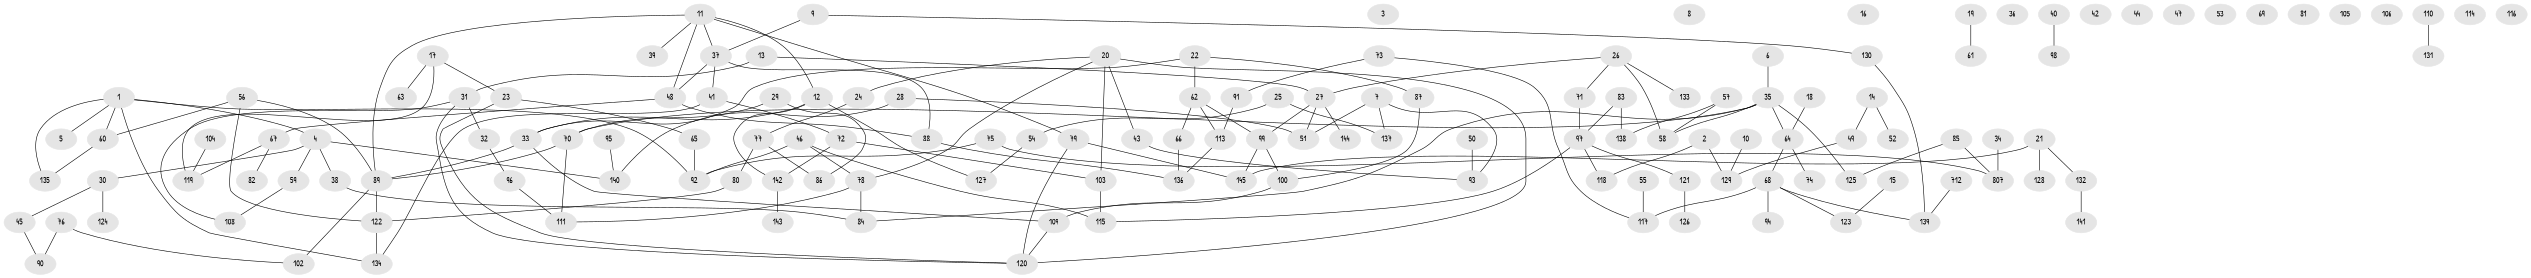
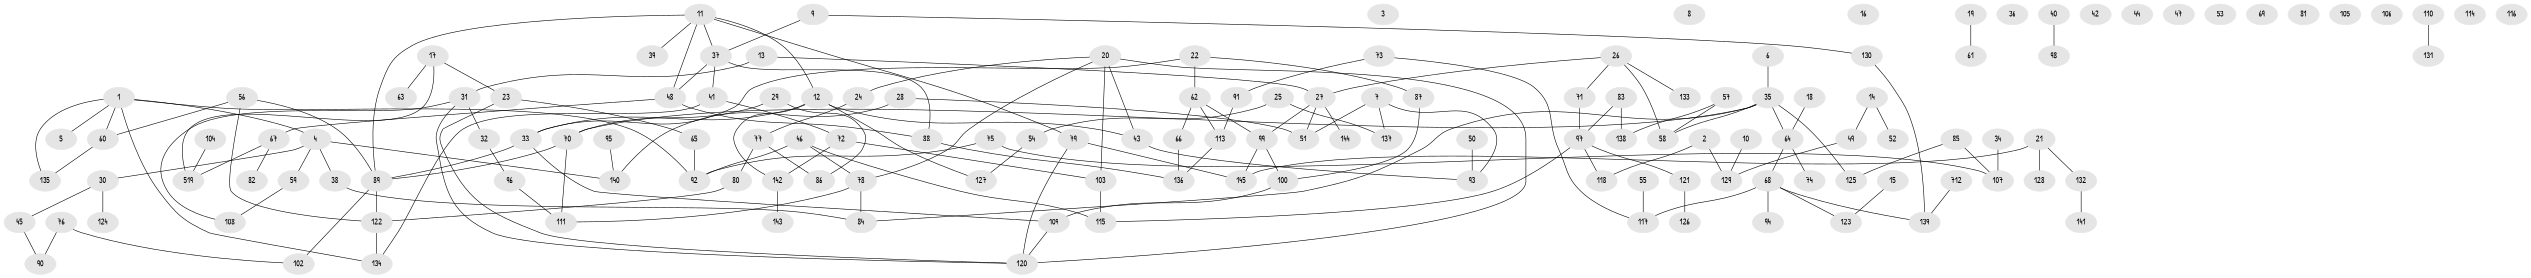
edge "12" -- "43": added
node "119": label "119" -> "519"
node "807": label "807" -> "107"
